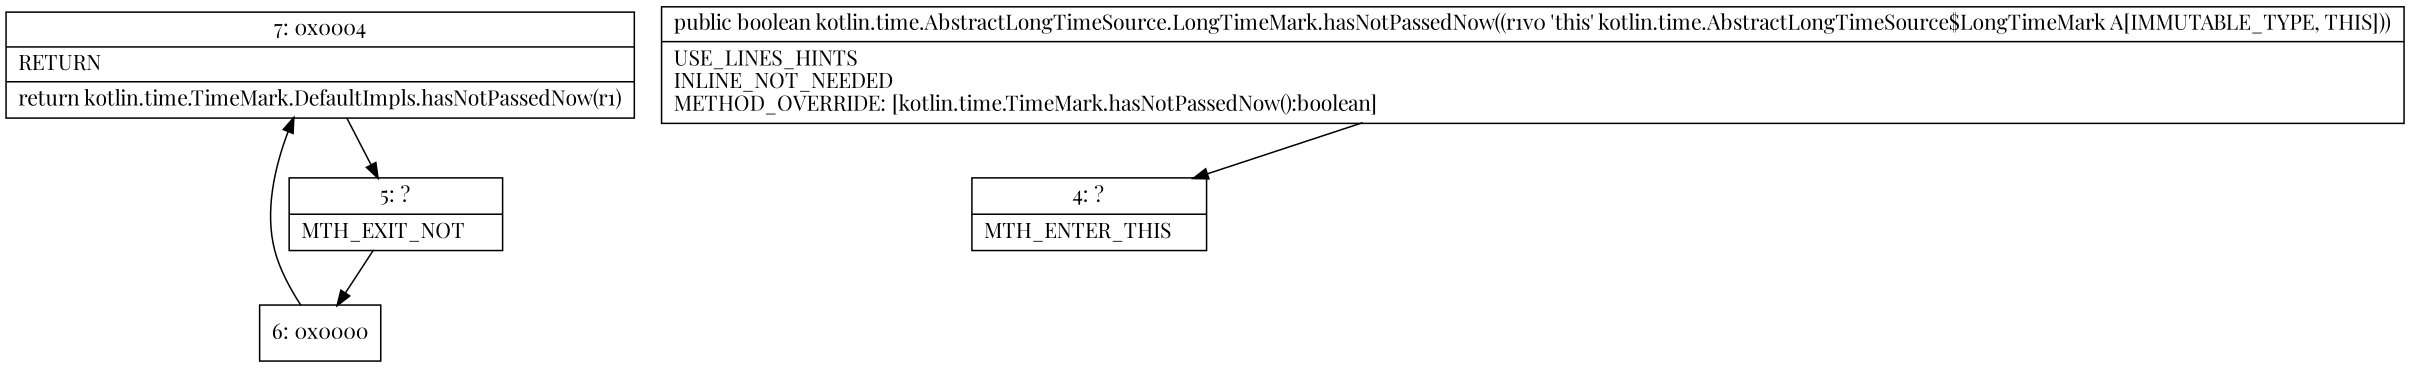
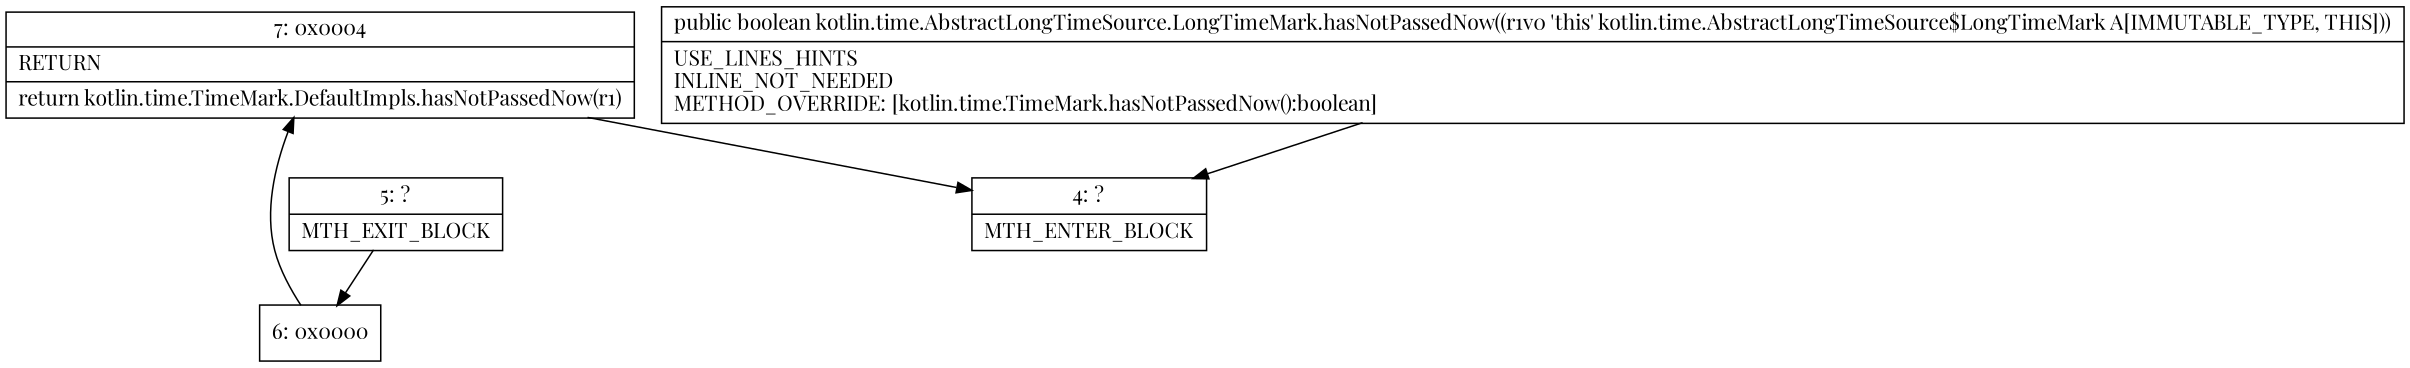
edge "7: 0x0004" -> "5: ?": now "7: 0x0004" -> "4: ?"
node "5: ?": text "MTH_EXIT_NOT" -> "MTH_EXIT_BLOCK"
node "4: ?": text "MTH_ENTER_THIS" -> "MTH_ENTER_BLOCK"
